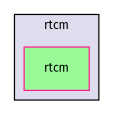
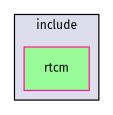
cluster "rtcm": label "rtcm" -> "include"
